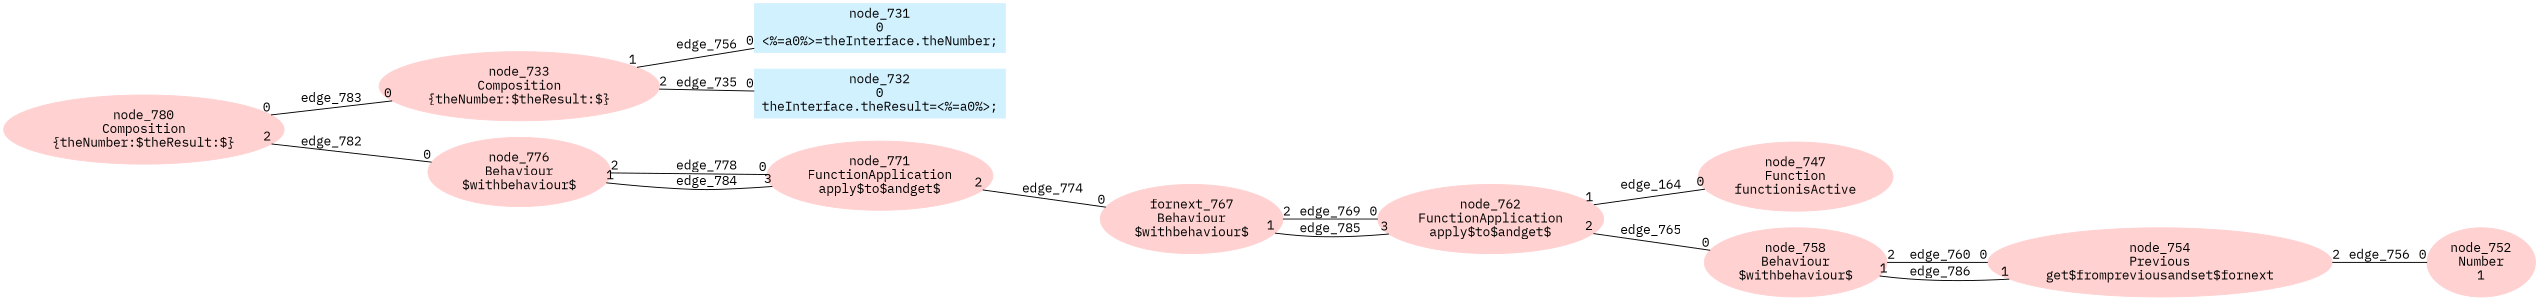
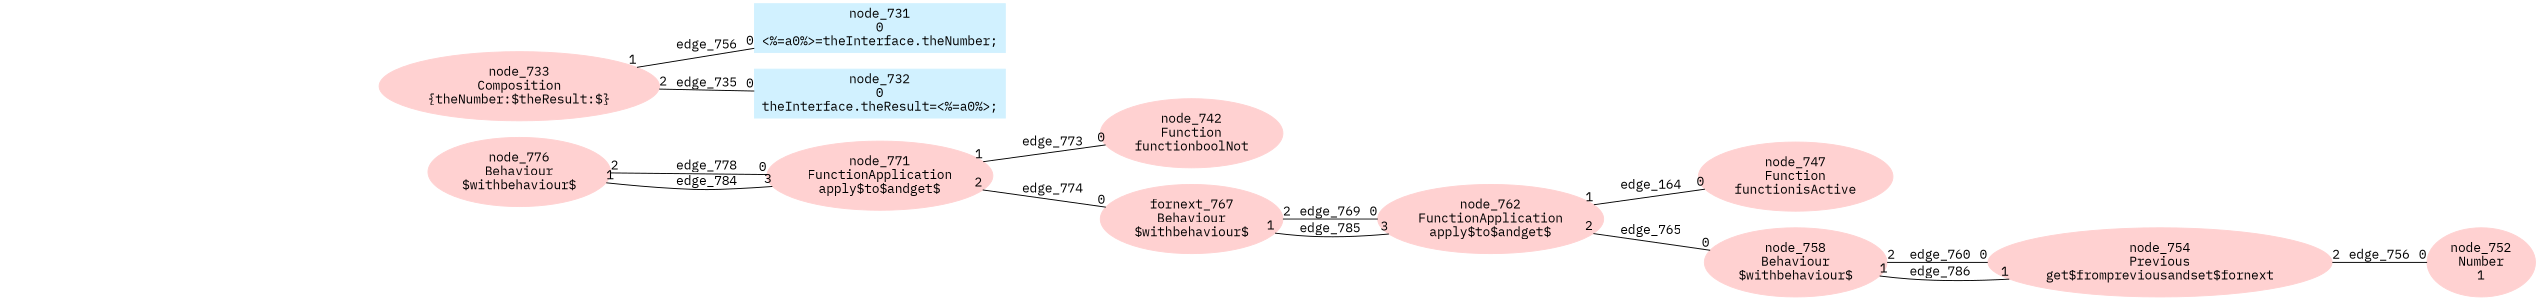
node "node_780 Composition {theNumber:$theResult:$}": removed
node "node_742 Function functionboolNot": added
